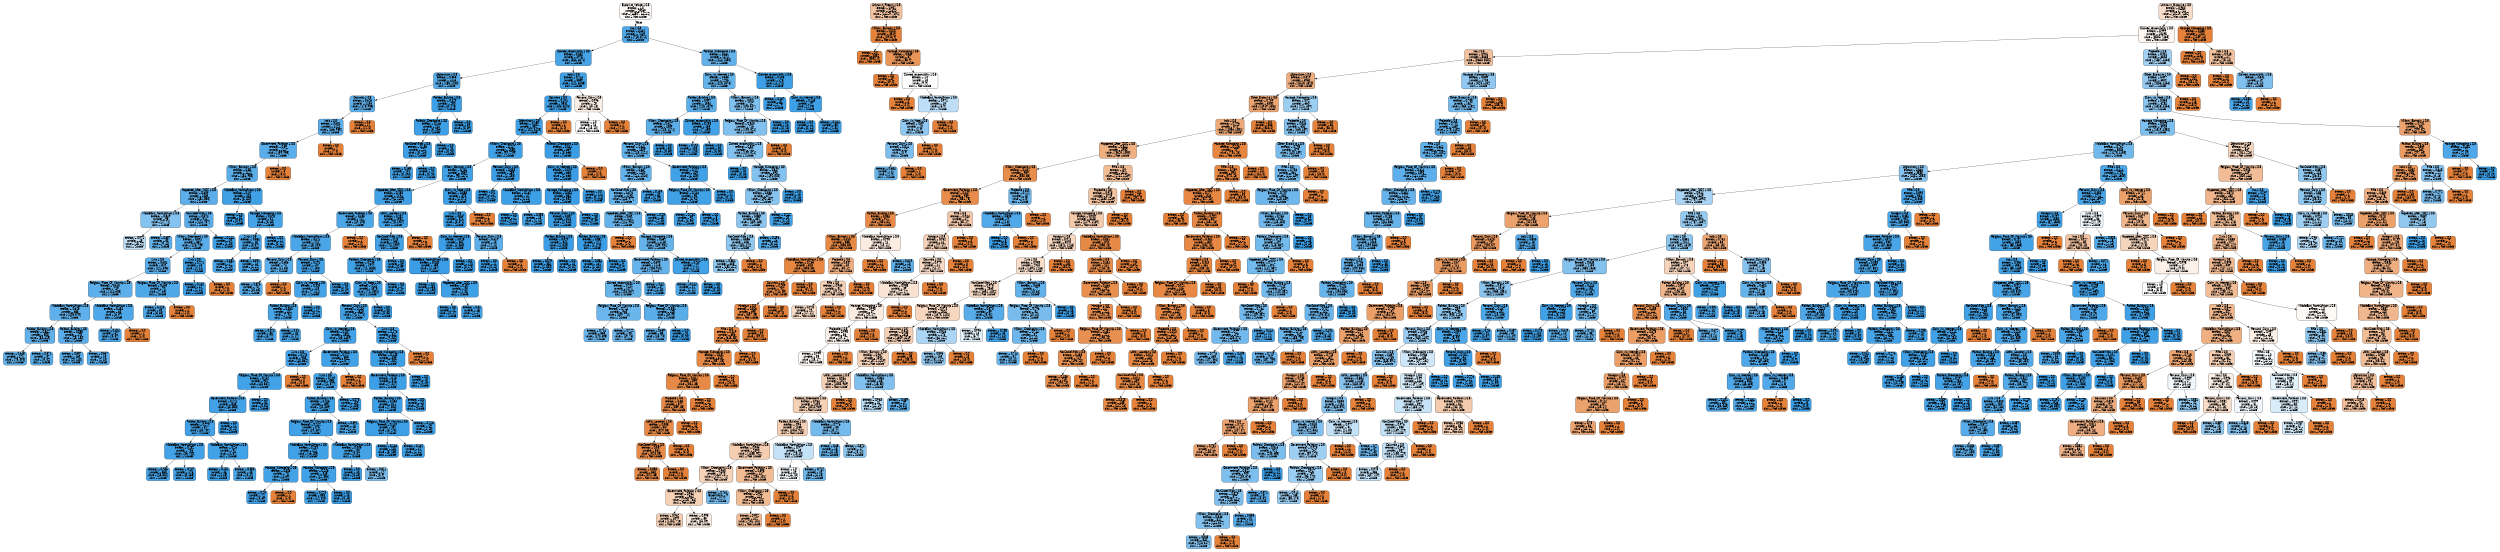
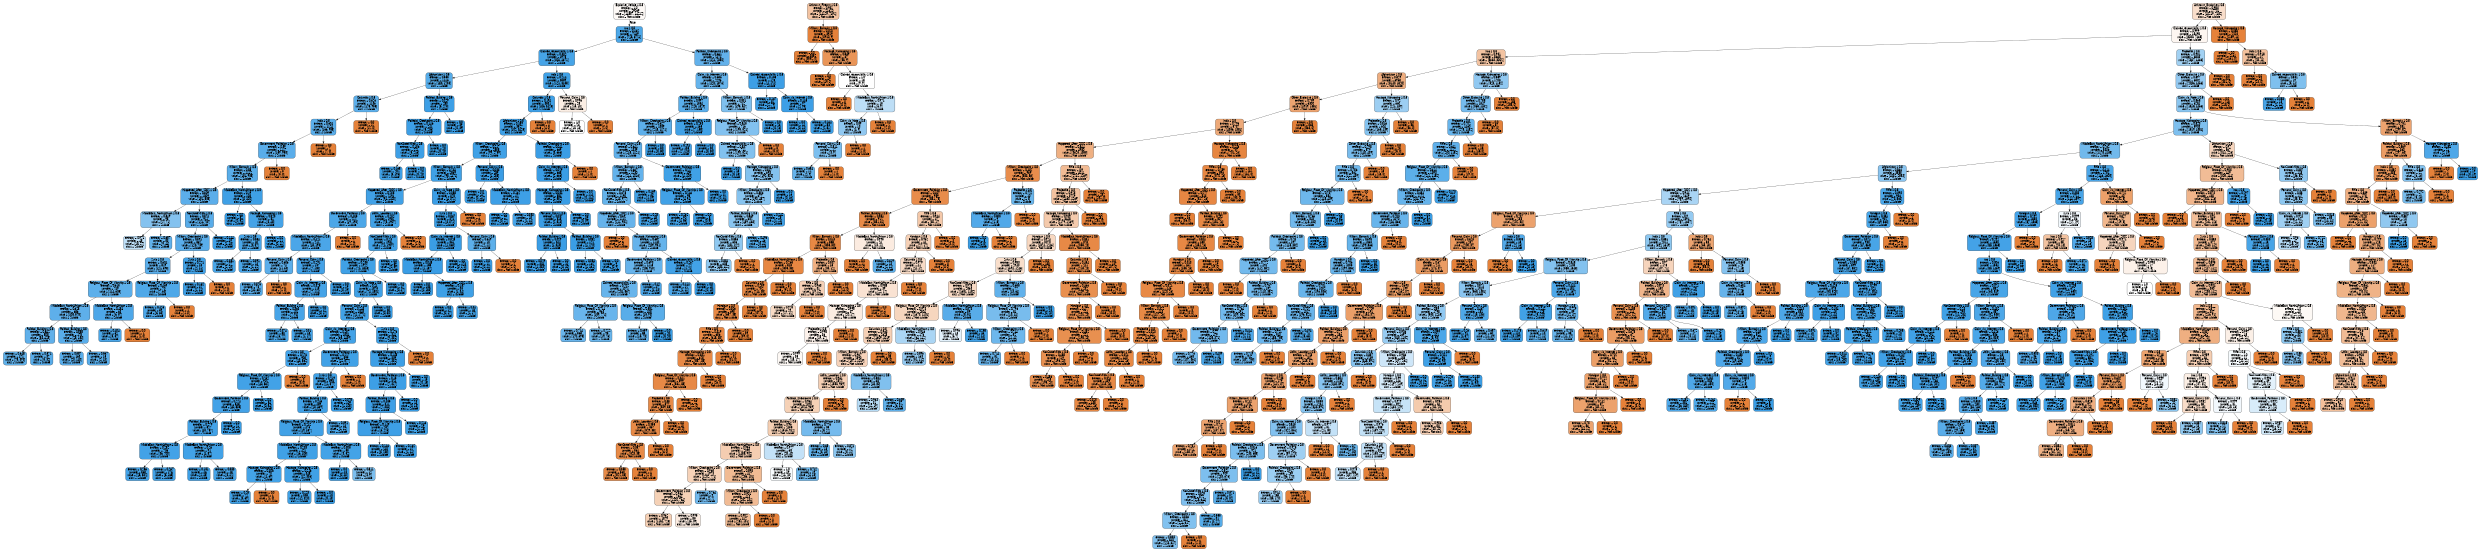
node "entropy = 0.246": text "suicide = 245" -> "samples = 245"
node "entropy = 0.133": text "class = Suicide" -> "samples = Suicide"
node "entropy = 0.764": text "responsibility = 9" -> "samples = 9"
